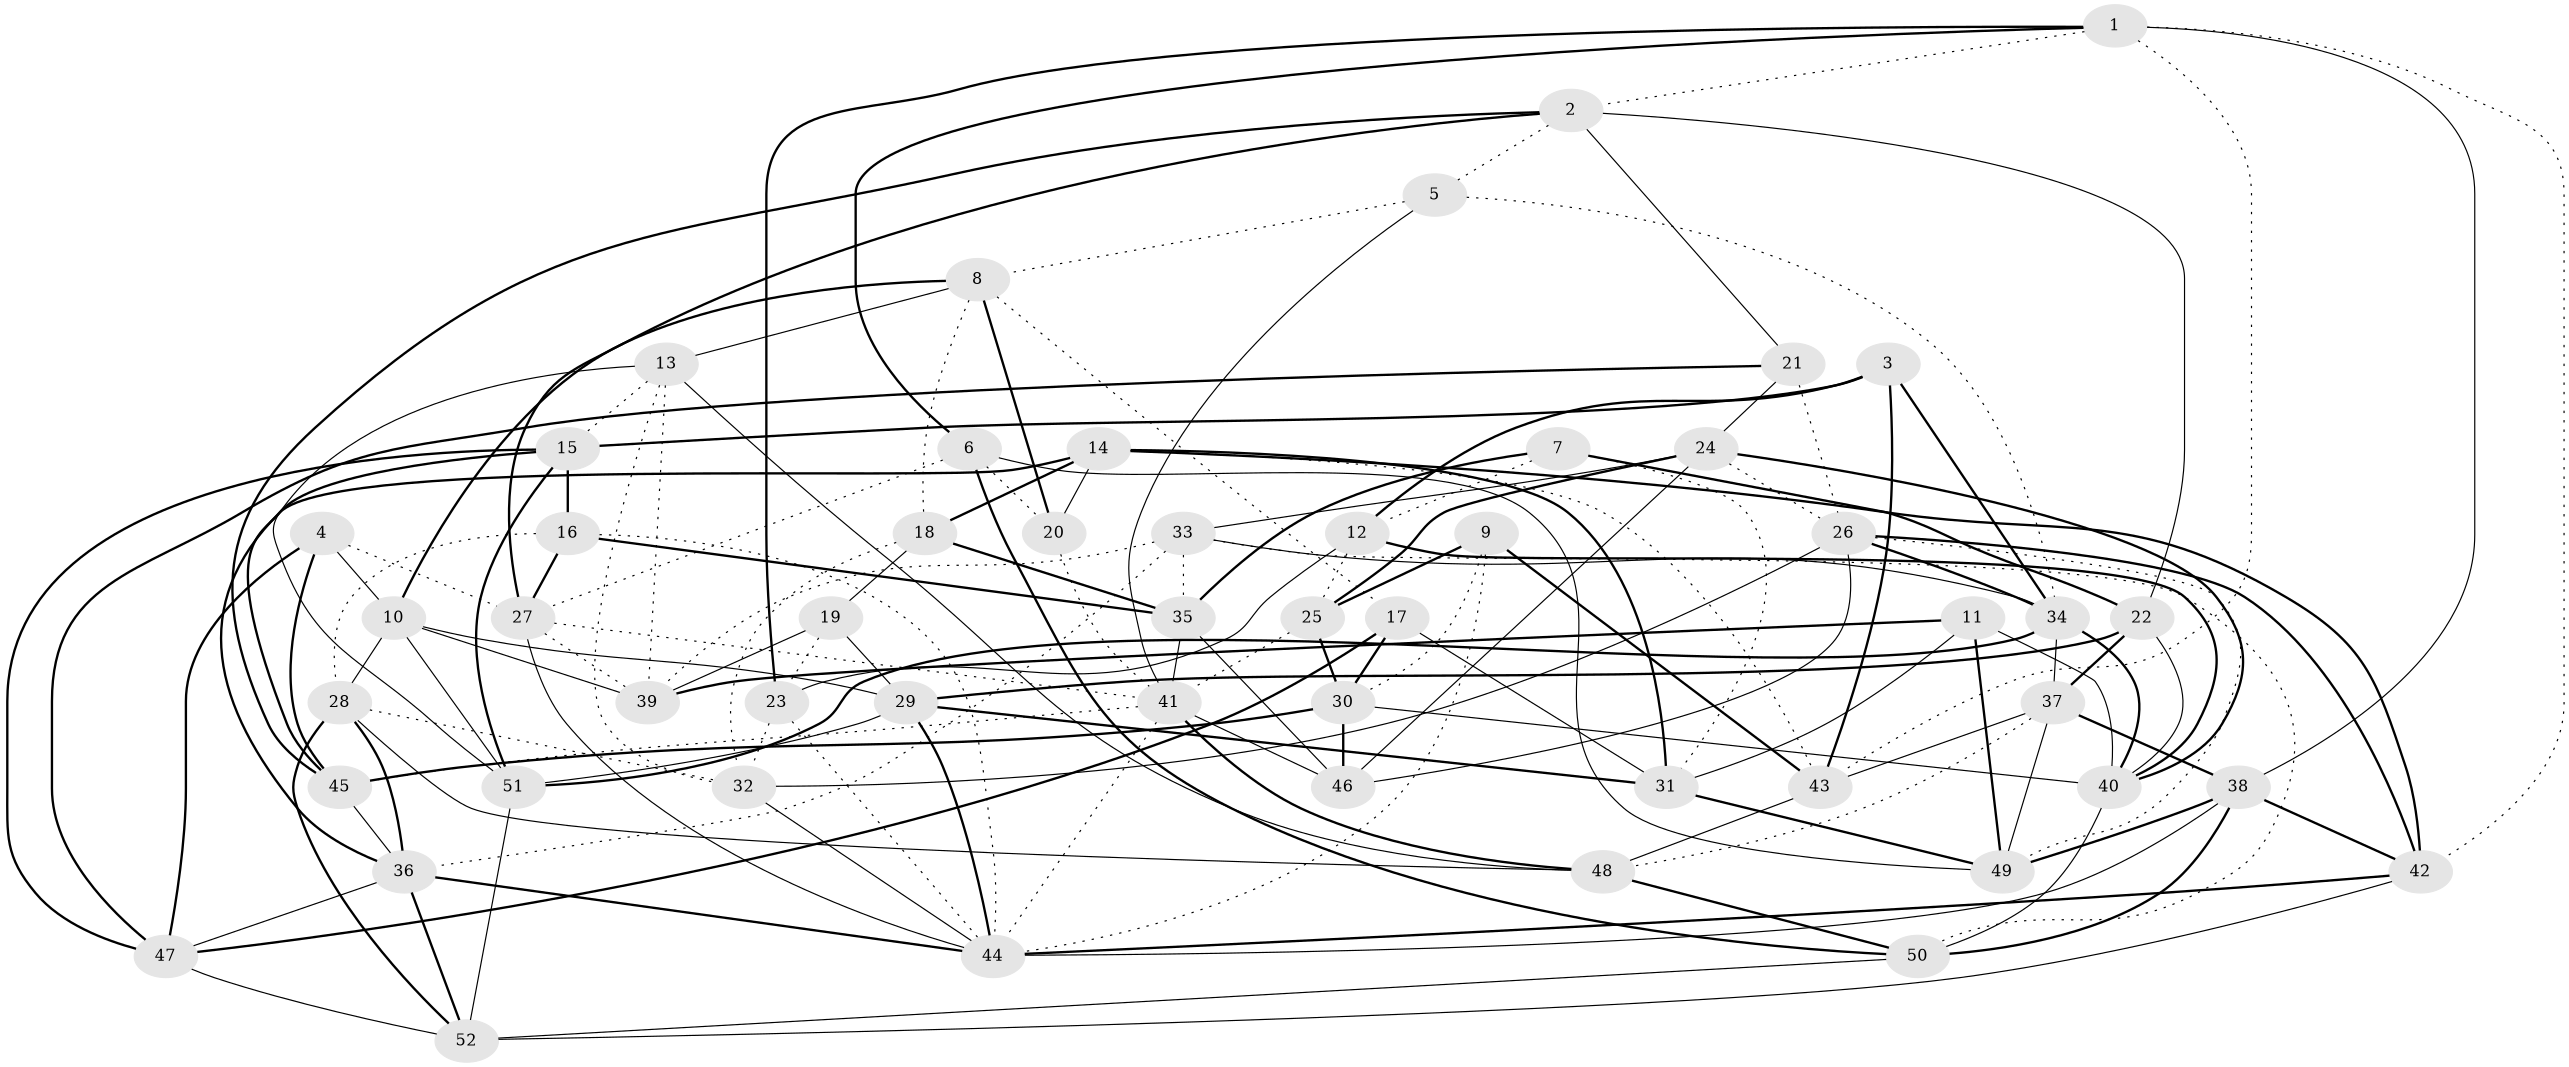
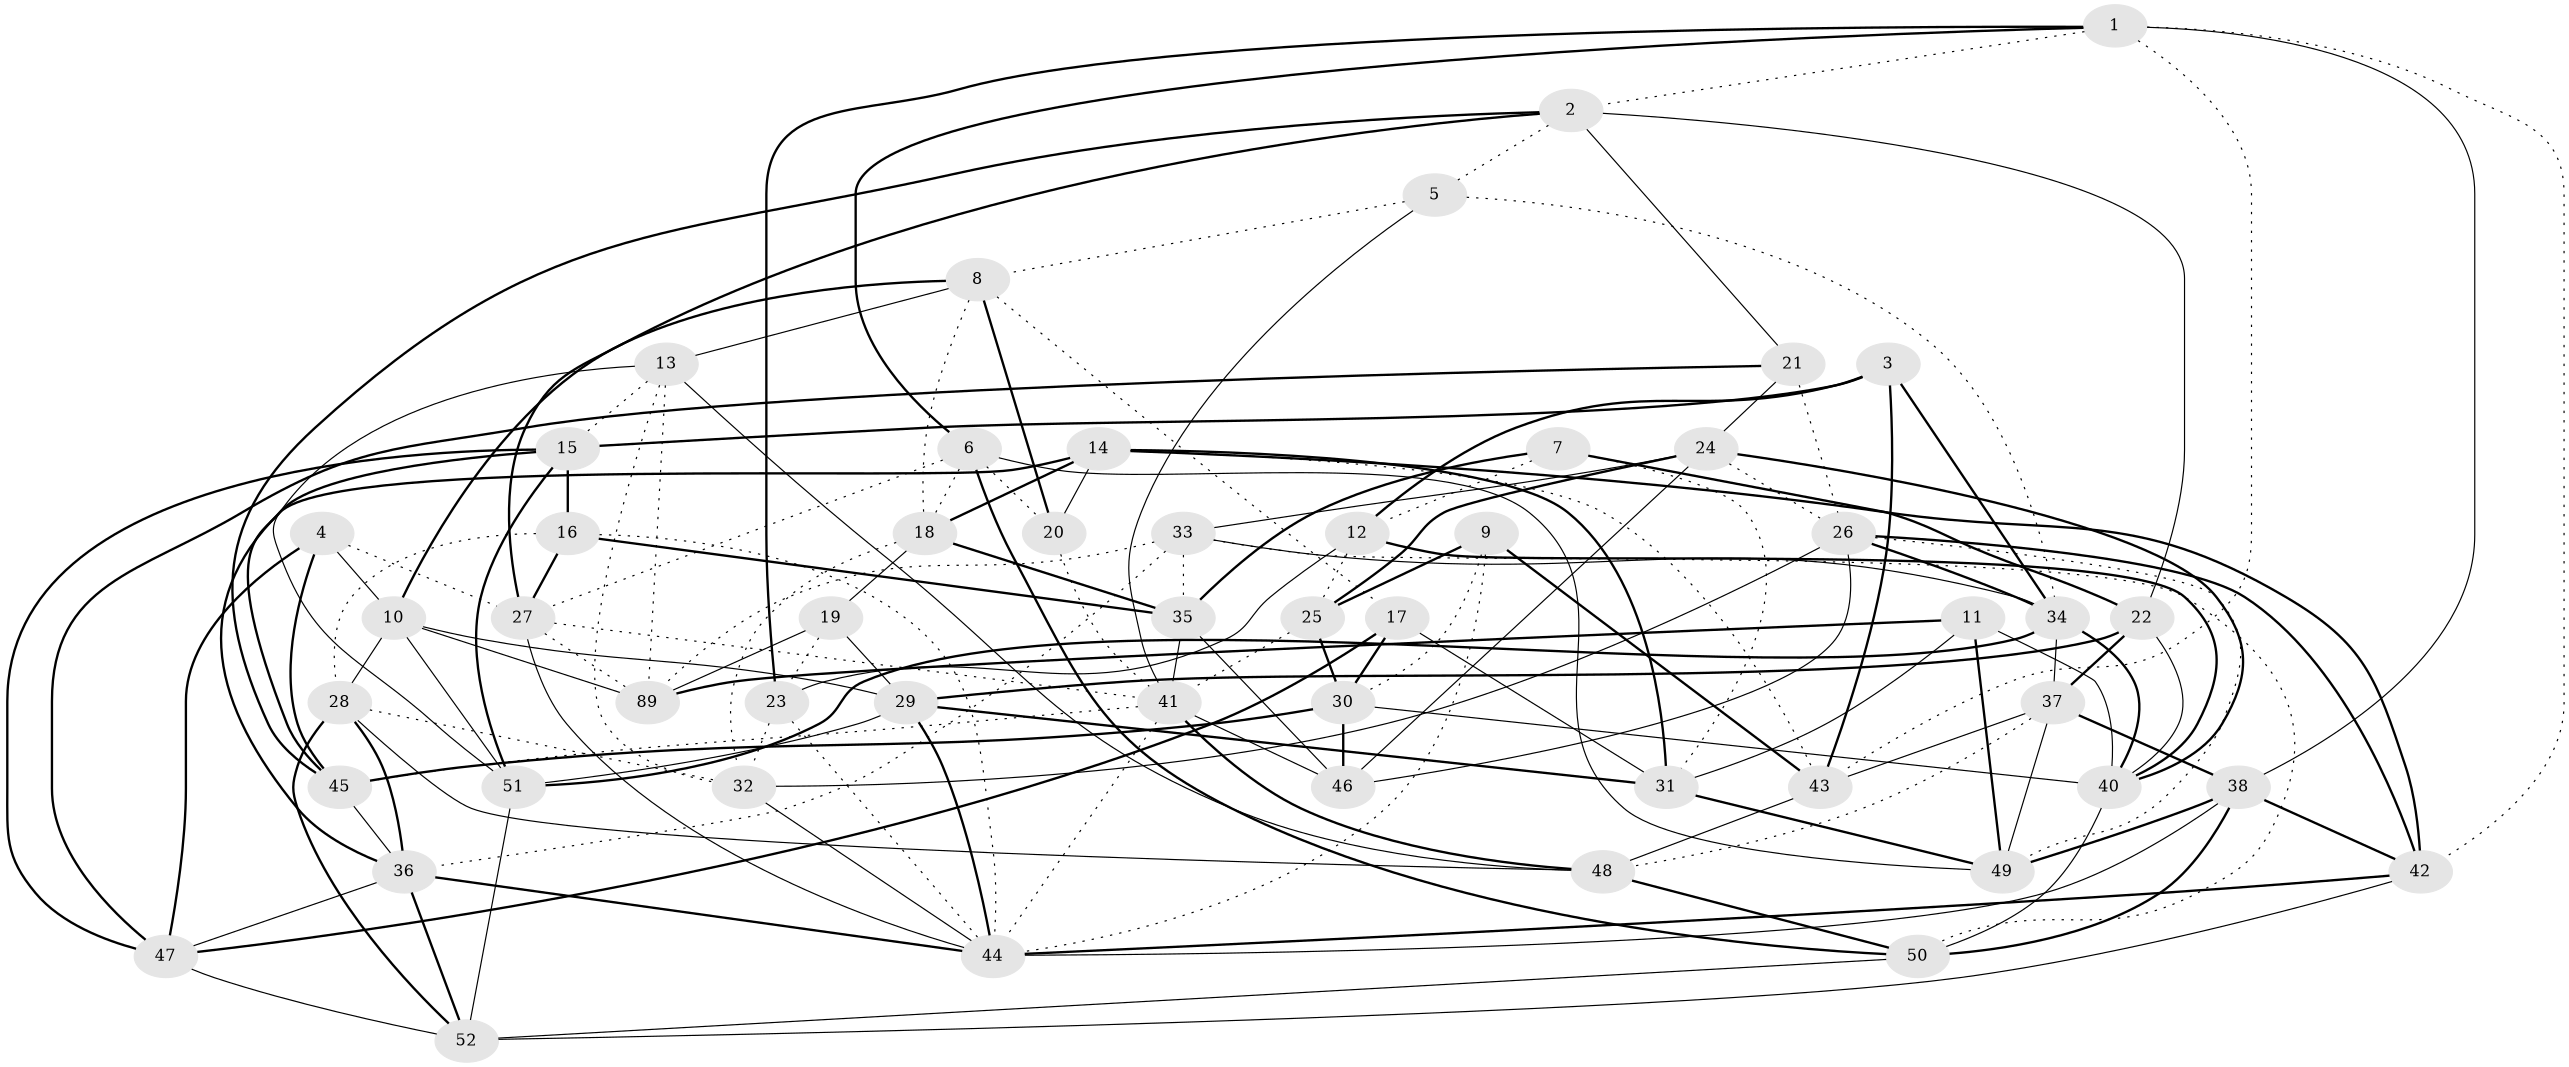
edge "6" -- "18": added
node "39": label "39" -> "89"
